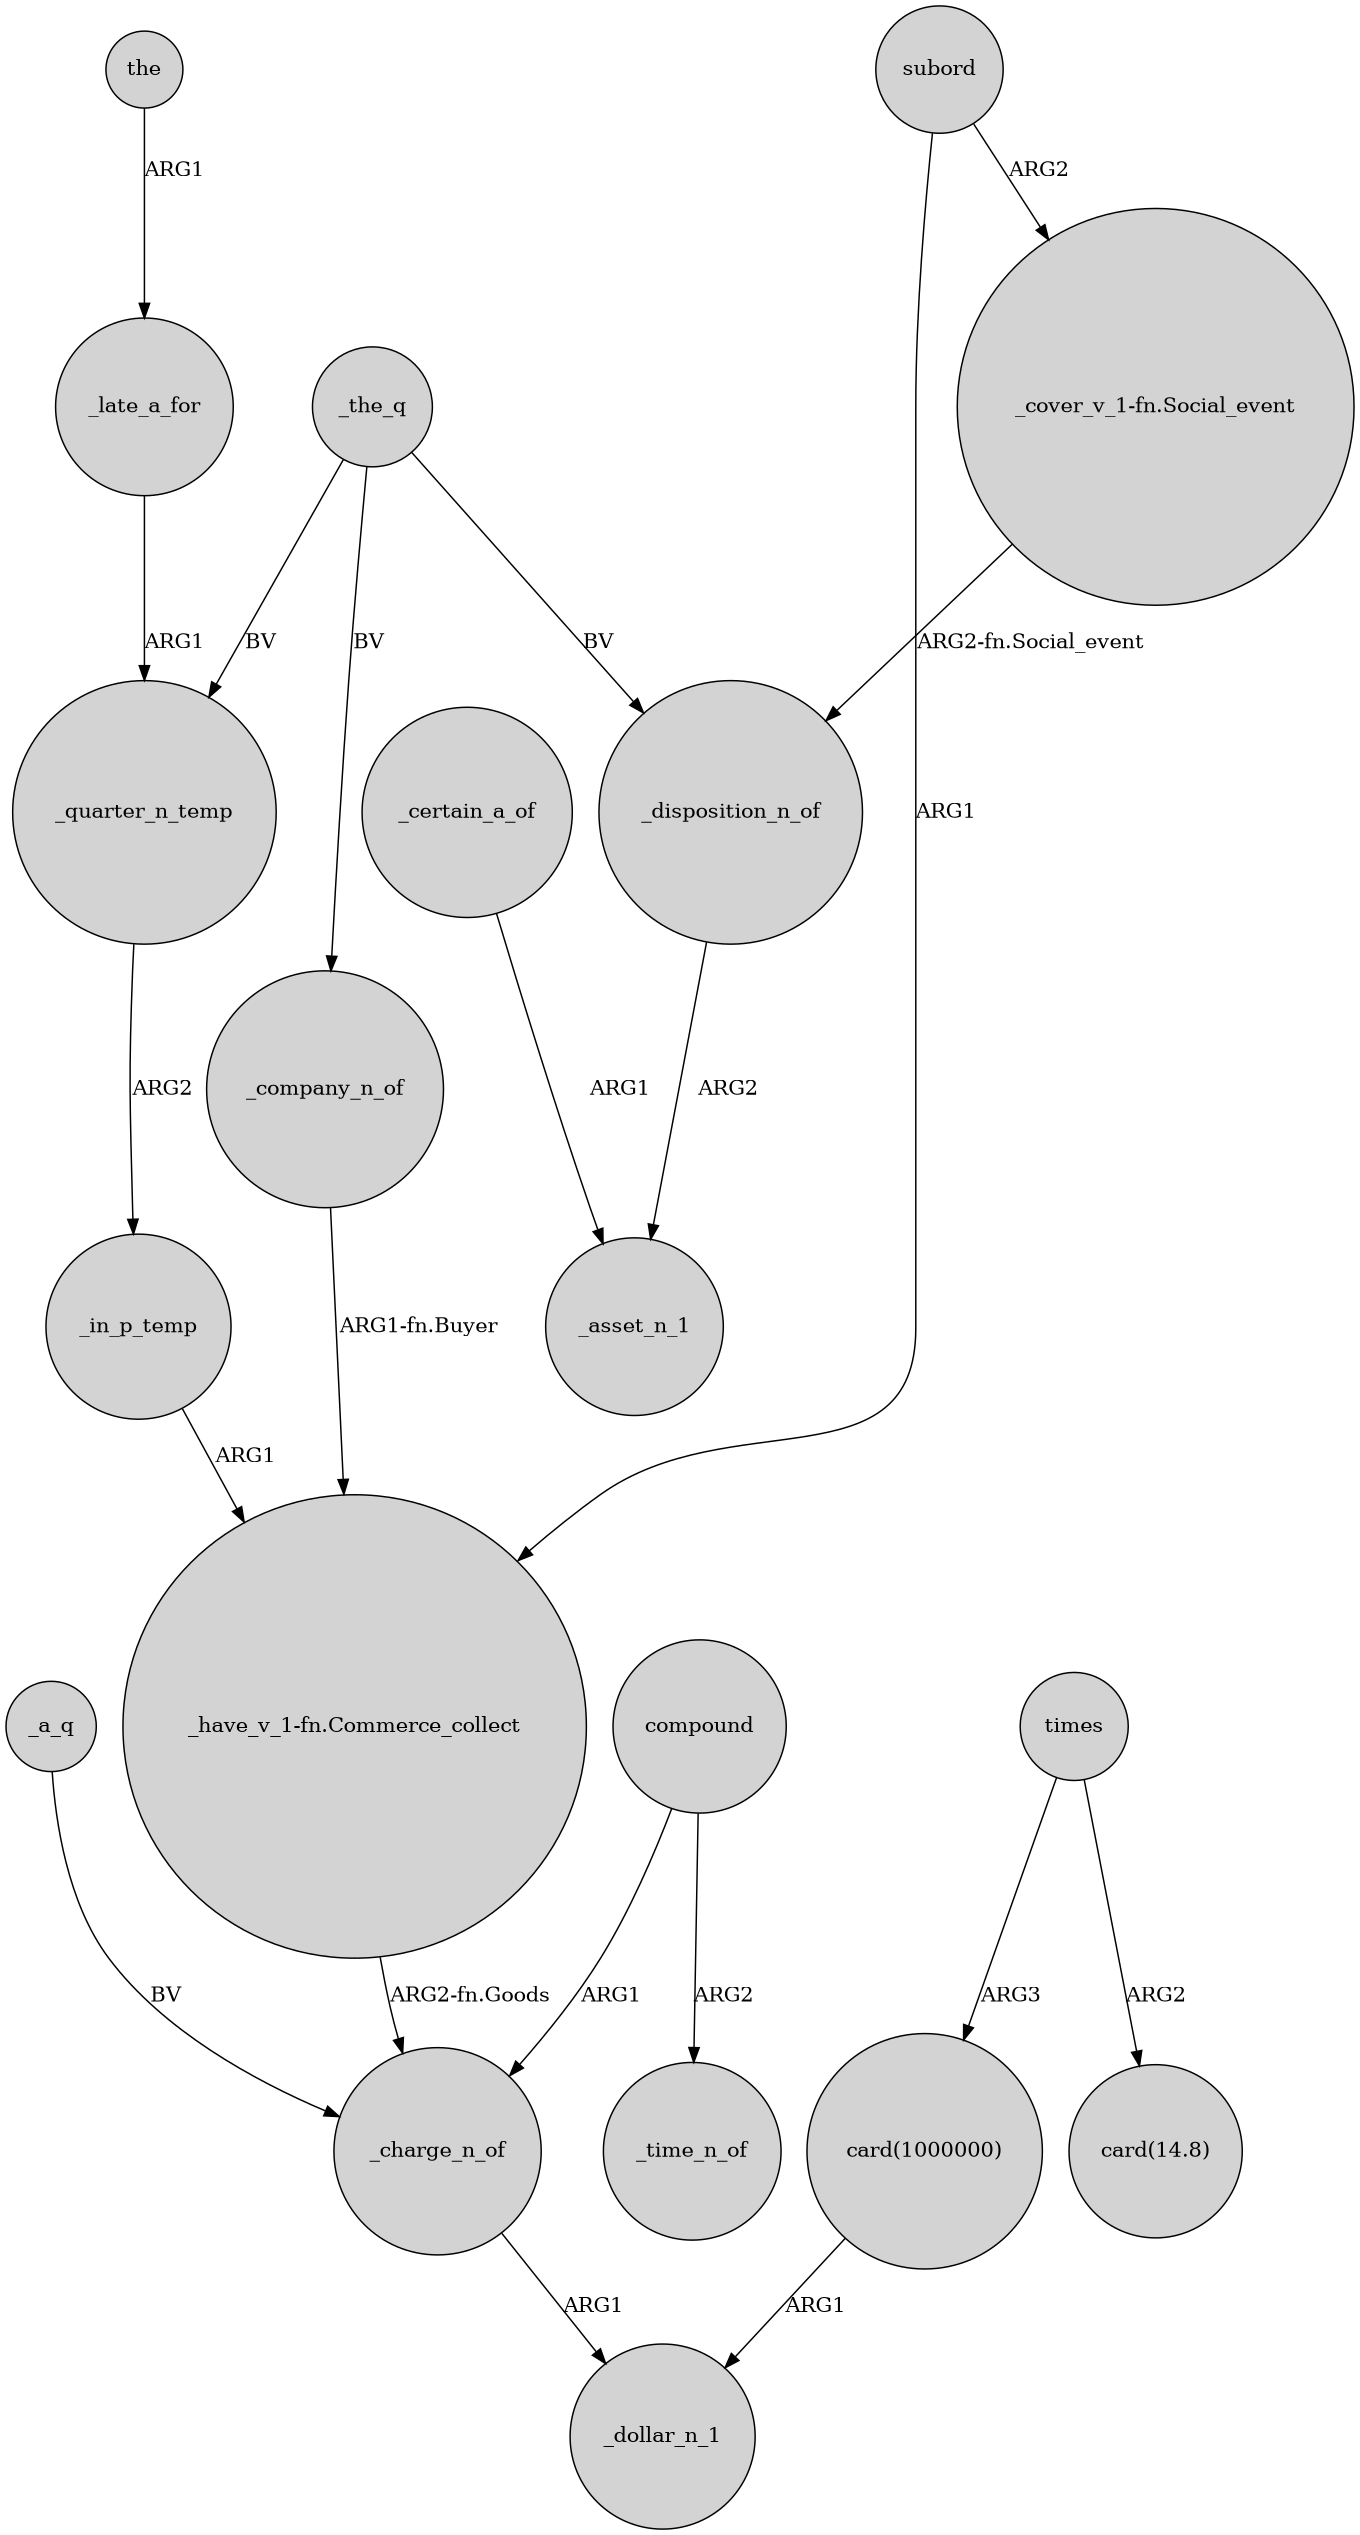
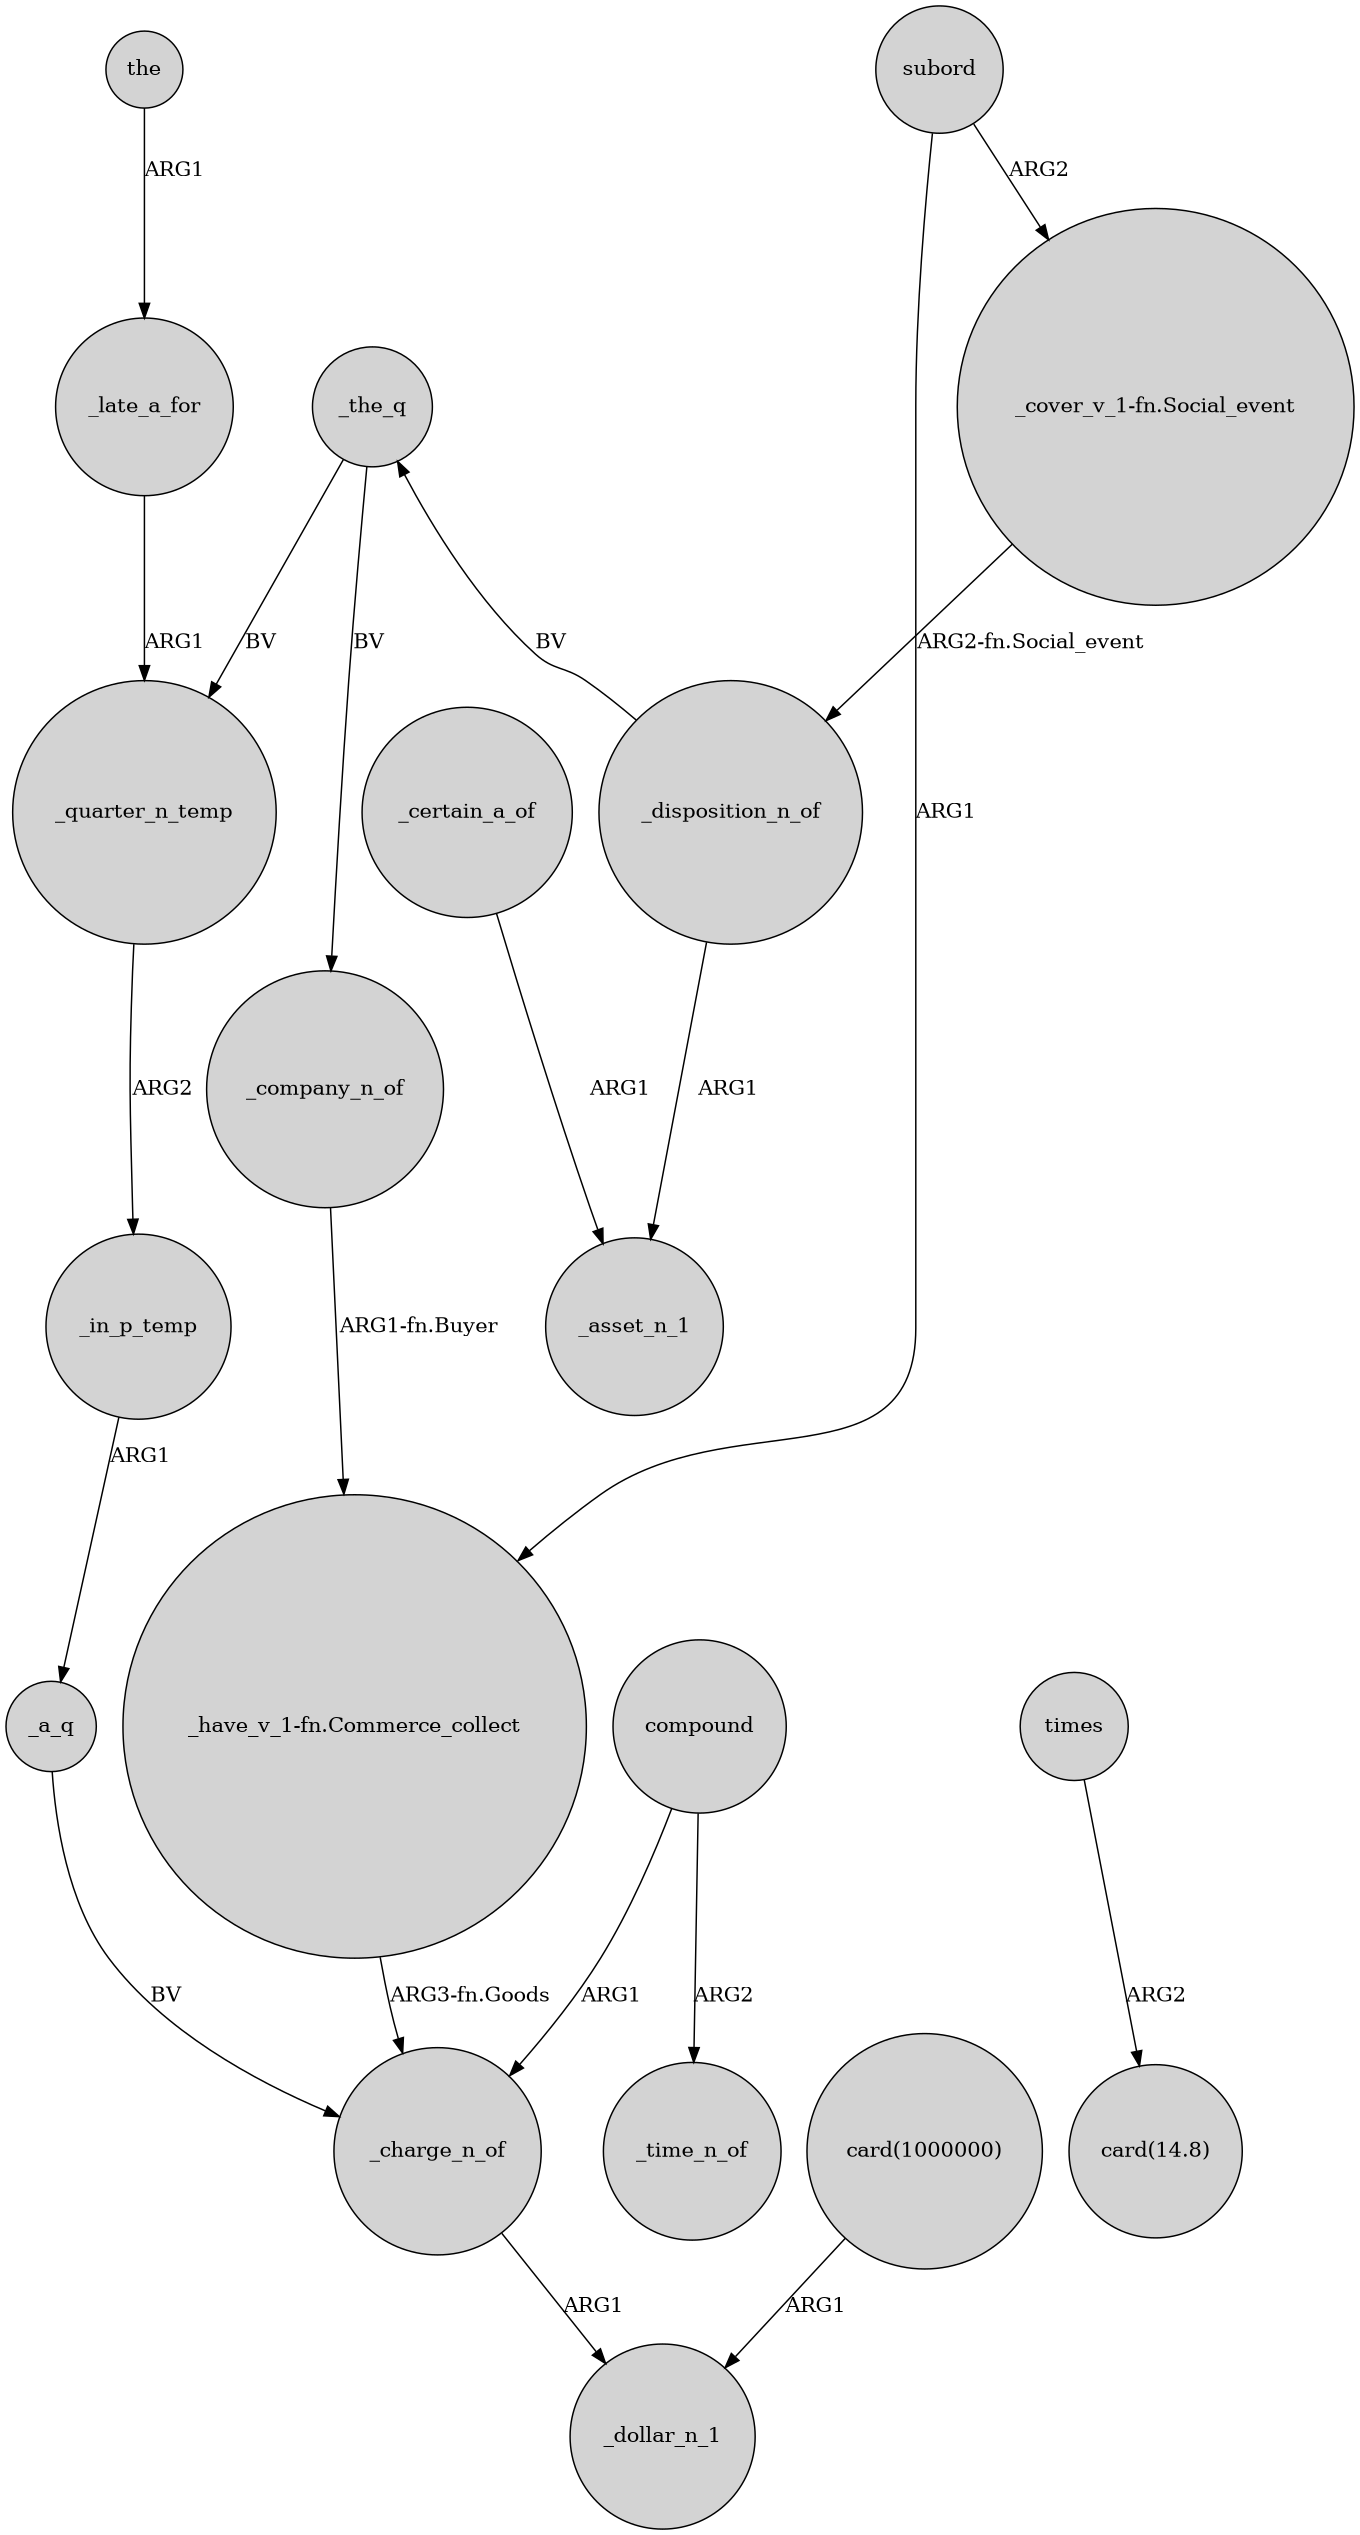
edge "_the_q" -> "_disposition_n_of": reversed
edge "_disposition_n_of" -> "_asset_n_1": label "ARG2" -> "ARG1"
edge "_in_p_temp" -> "_have_v_1-fn.Commerce_collect": now "_in_p_temp" -> "_a_q"
edge "times" -> "card(1000000)": removed, label "ARG3"
edge "_have_v_1-fn.Commerce_collect" -> "_charge_n_of": label "ARG2-fn.Goods" -> "ARG3-fn.Goods"
